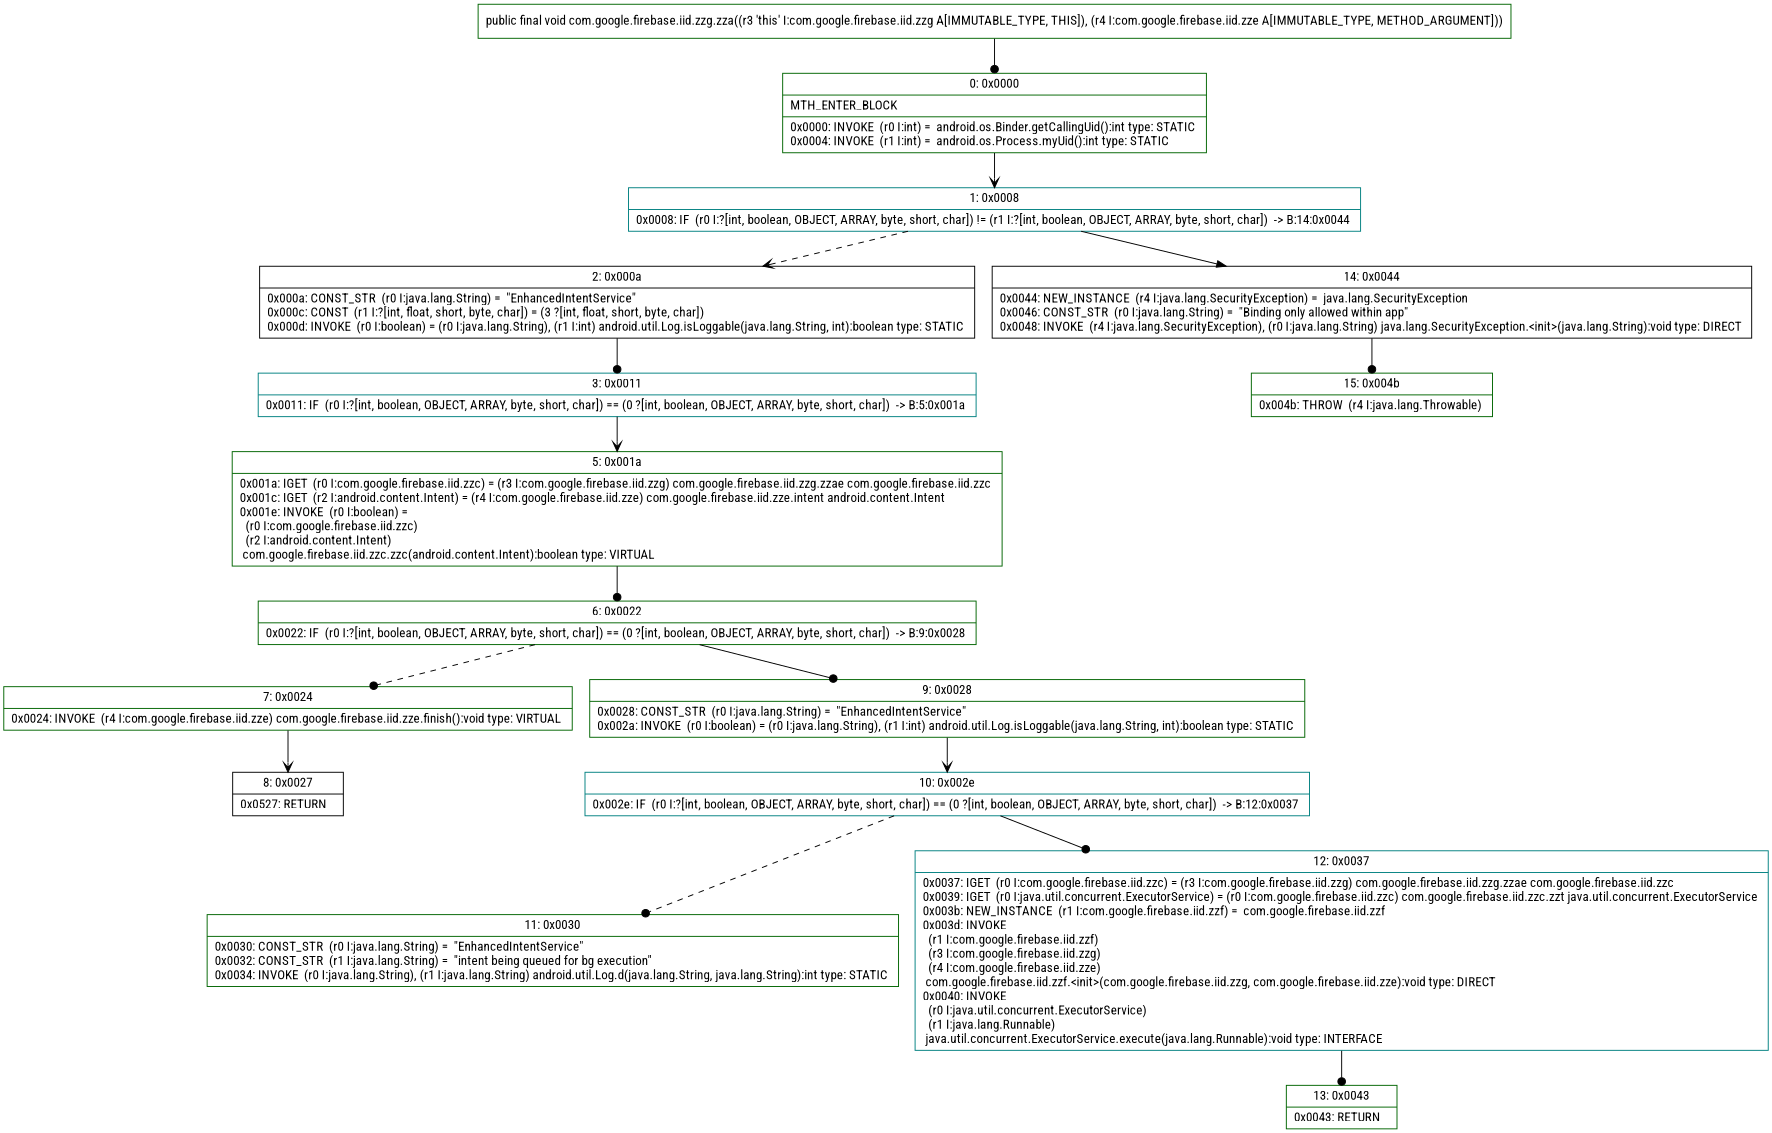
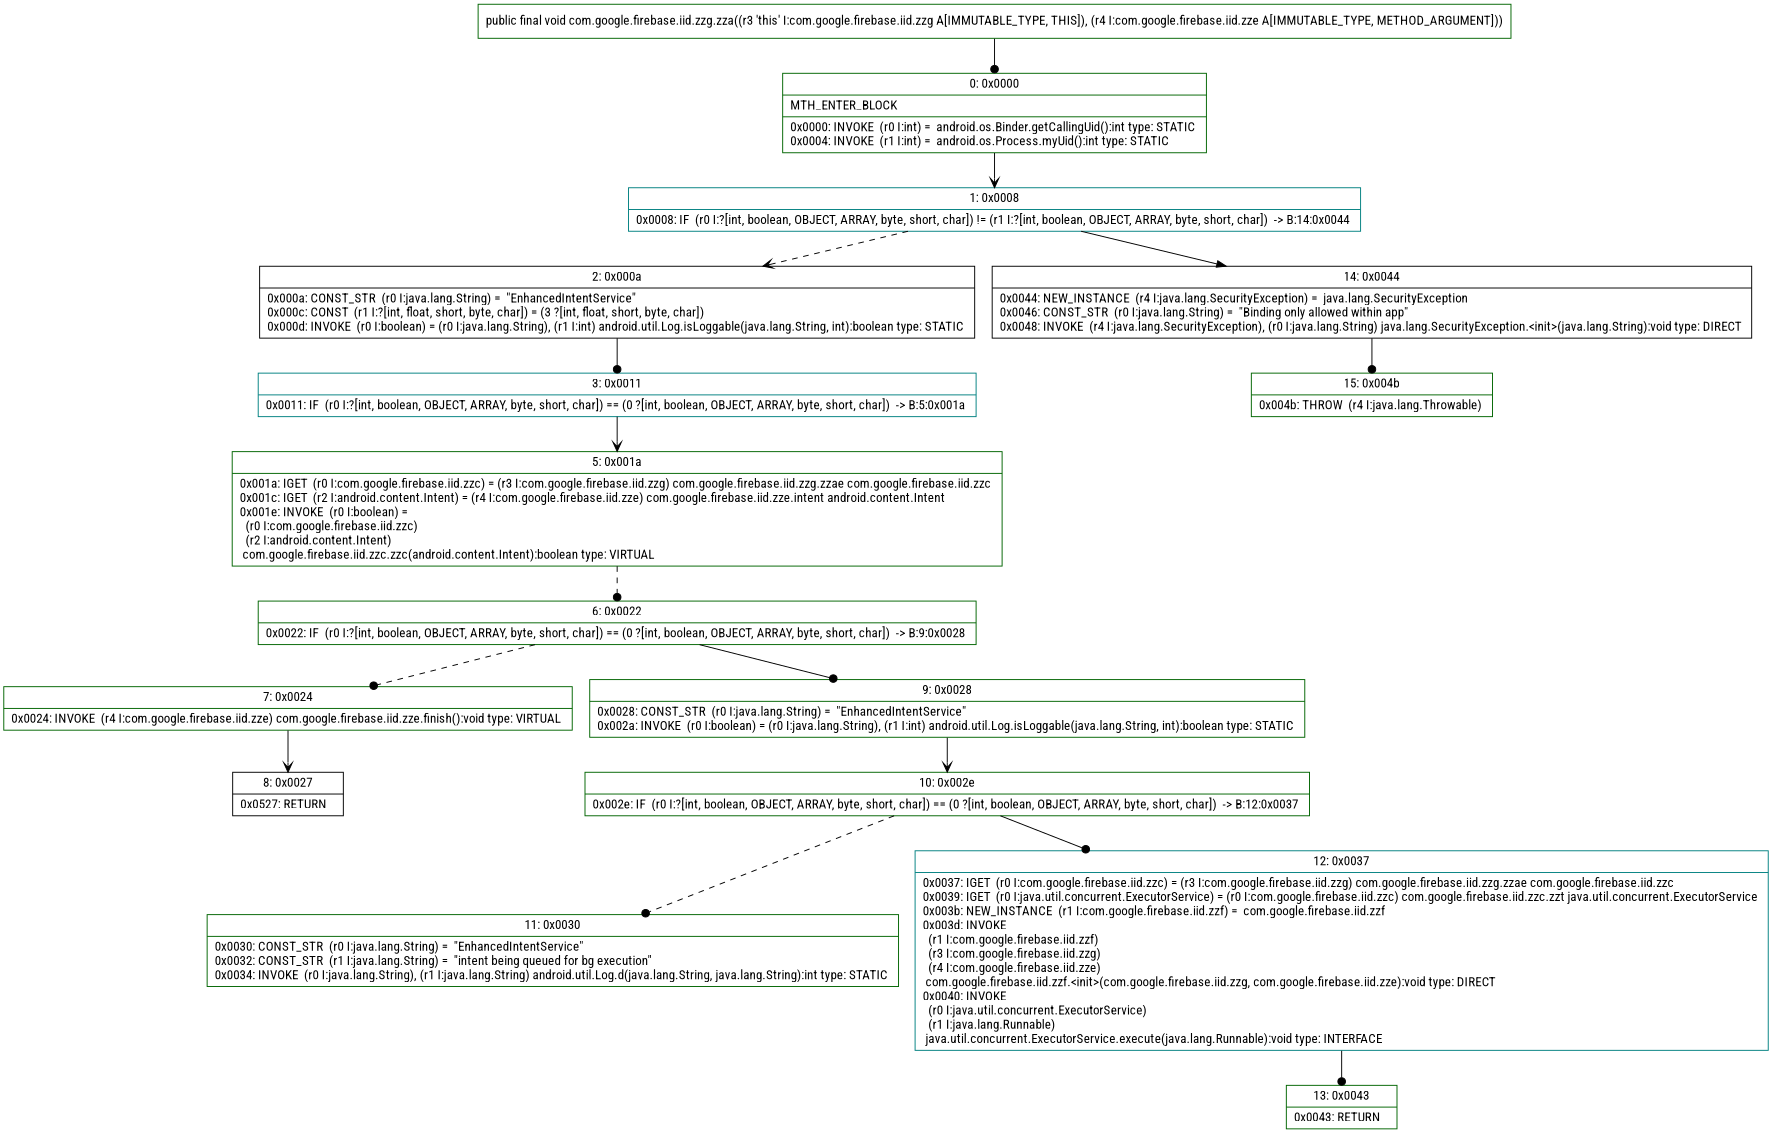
edge "5: 0x001a" -> "6: 0x0022": style solid -> dashed
node "10: 0x002e": color teal -> darkgreen
